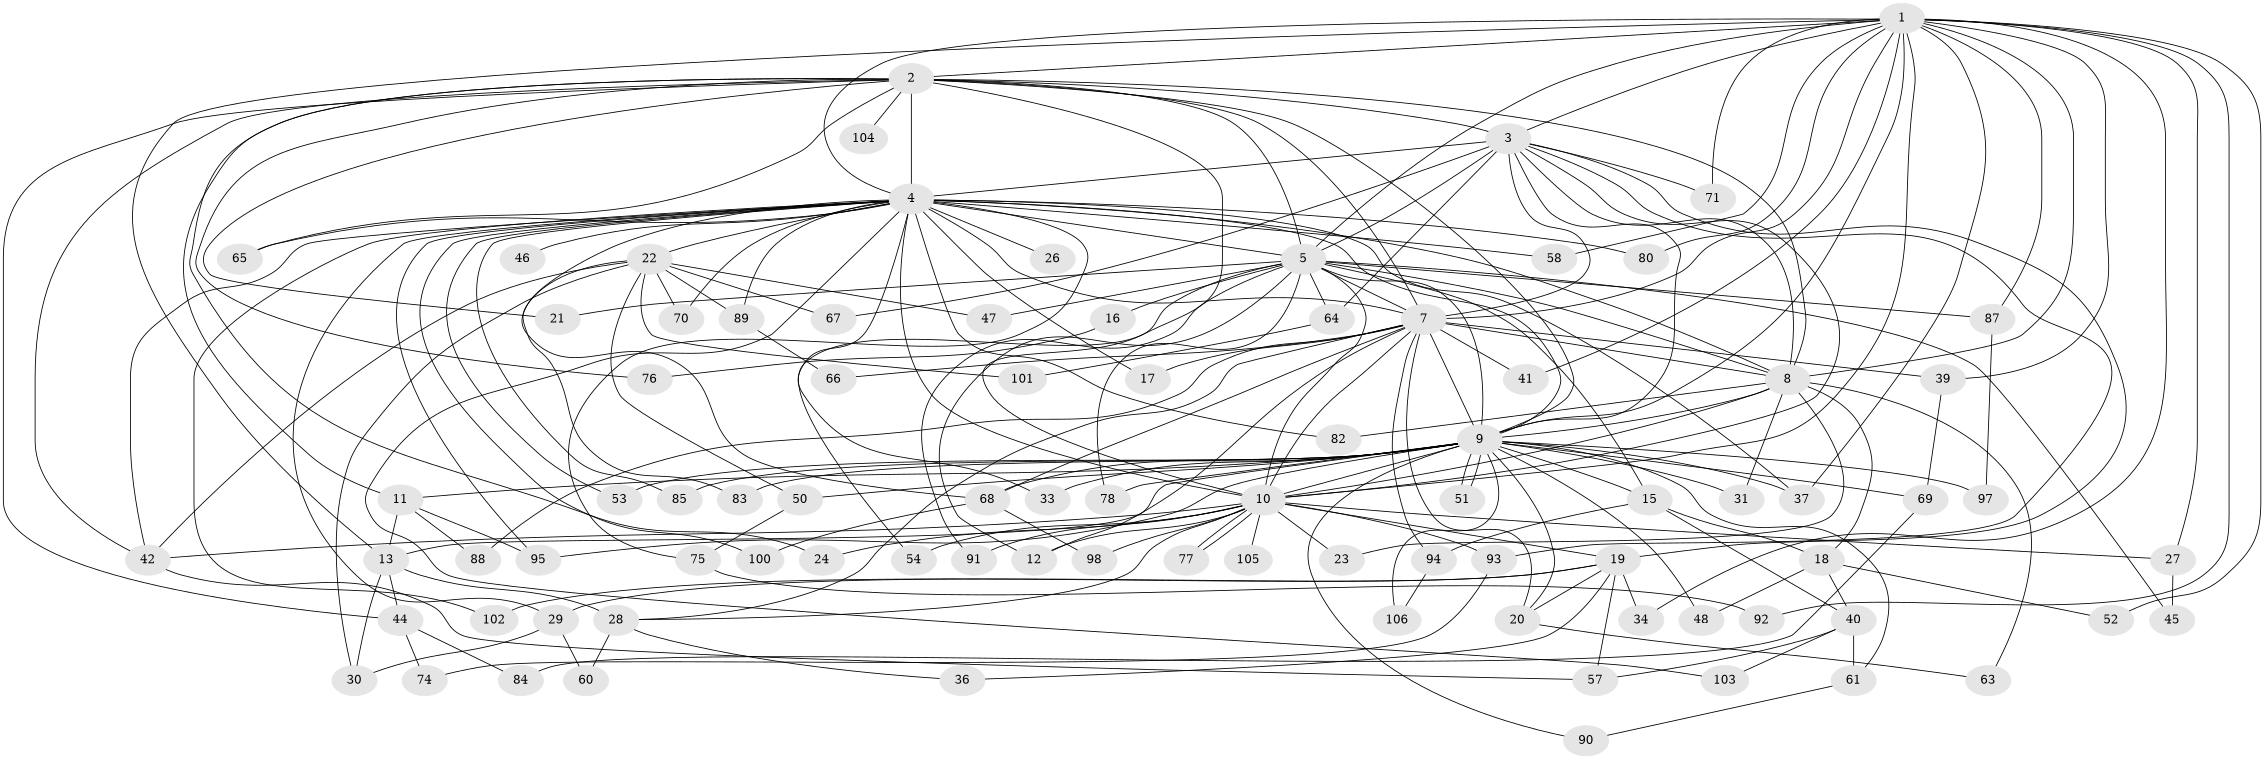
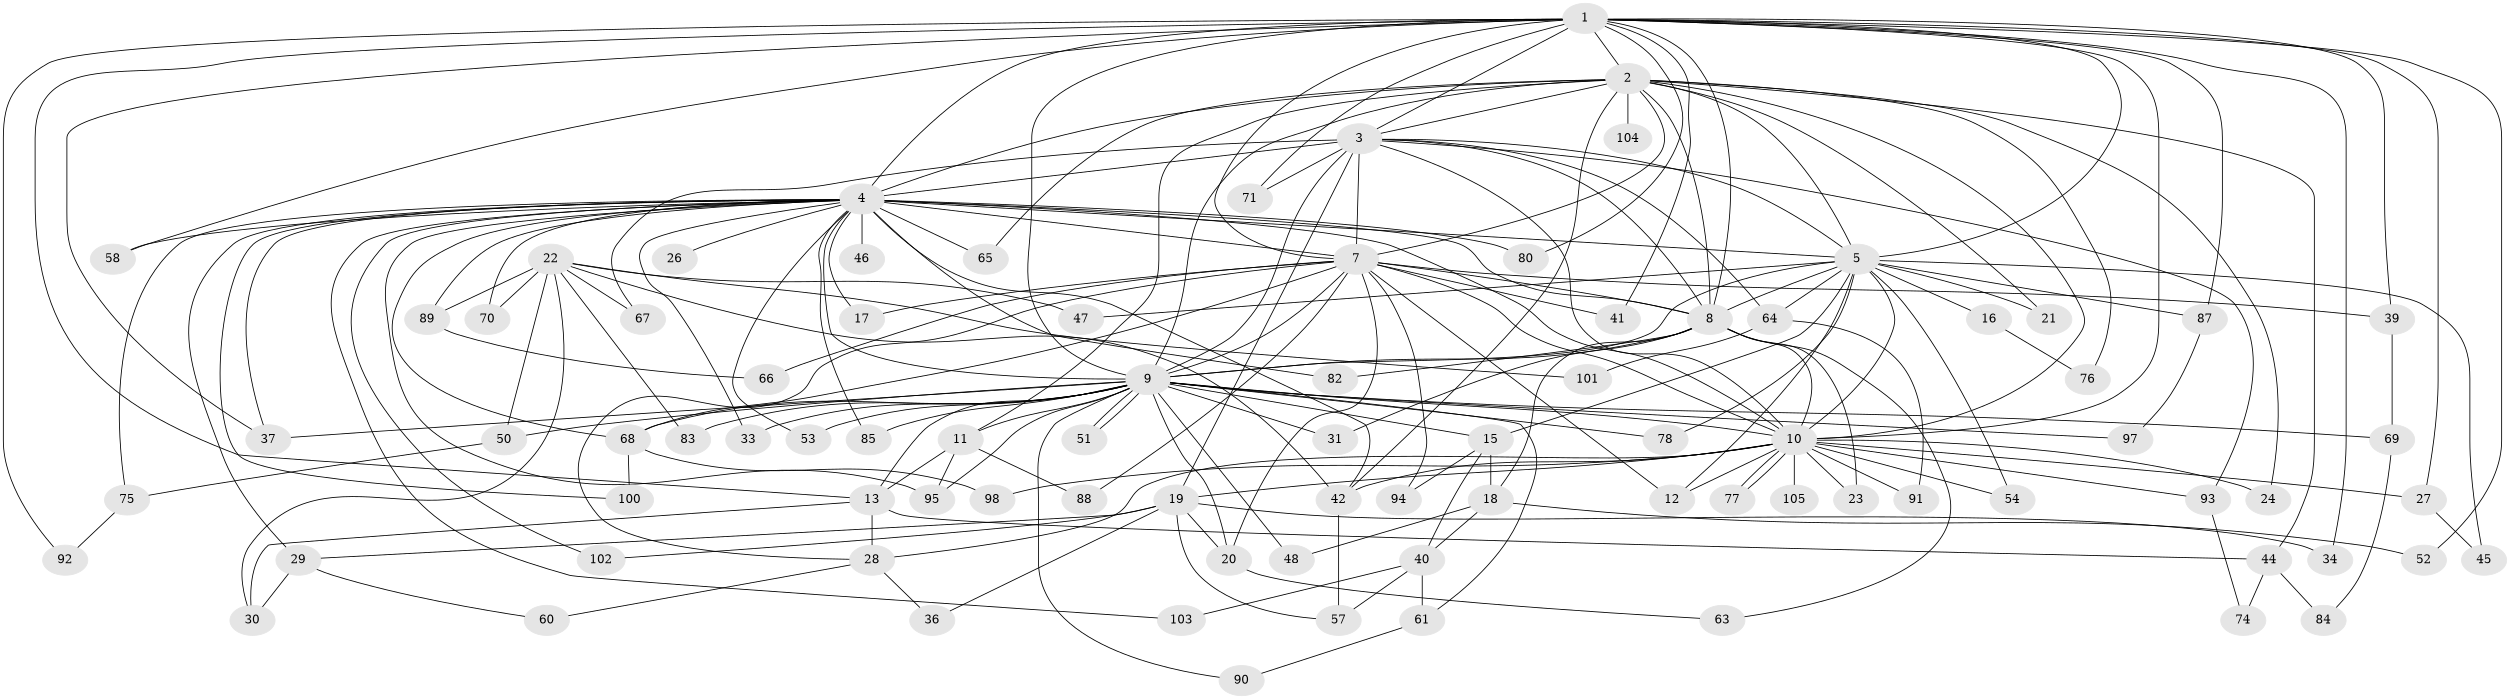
edge "4" -- "22": removed
edge "5" -- "7": removed
edge "5" -- "91": now "64" -- "91"
node "106": removed
